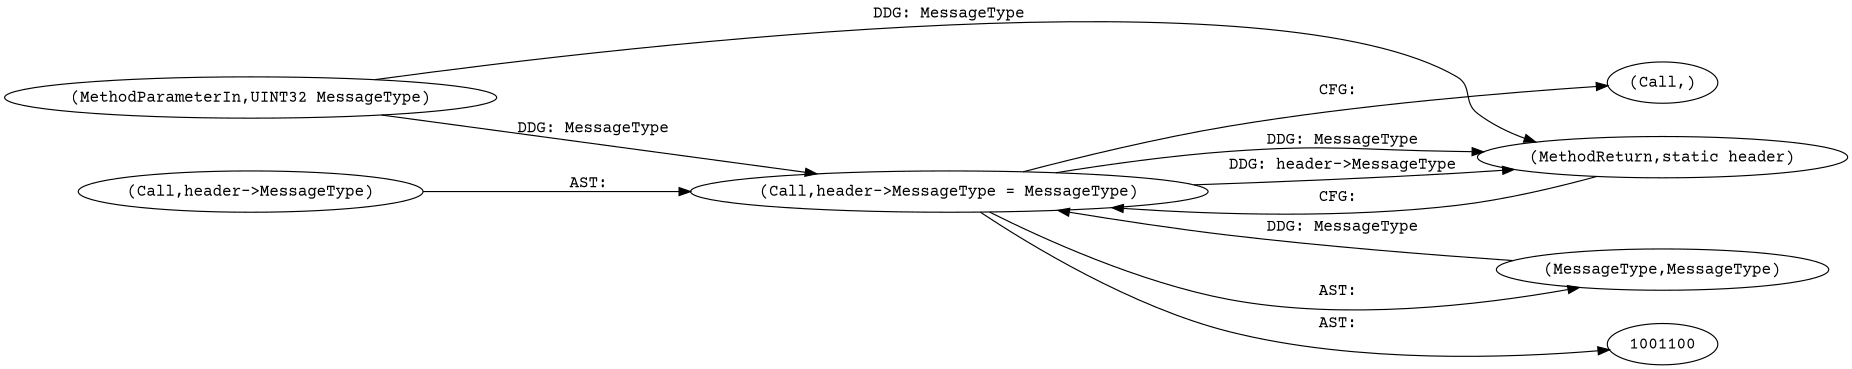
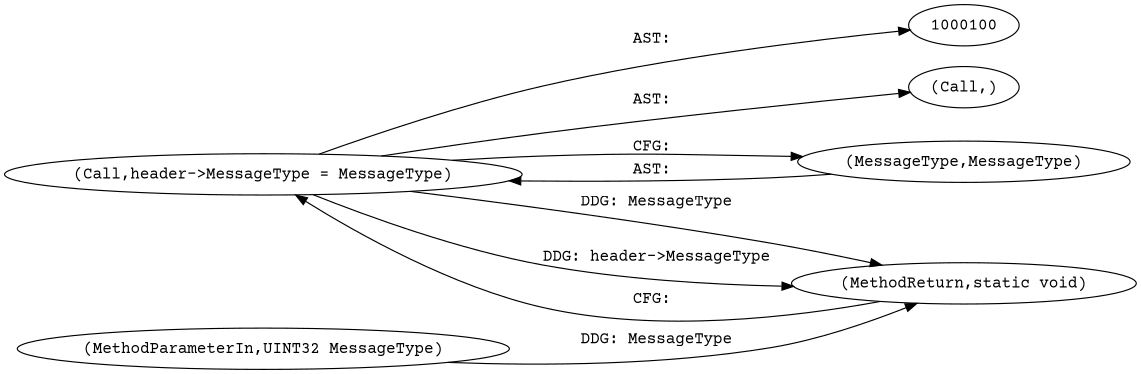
edge "(Call,header->MessageType = MessageType)" -> "(Call,)": label "CFG: " -> "AST: "
edge "(MethodParameterIn,UINT32 MessageType)" -> "(Call,header->MessageType = MessageType)": removed, label "DDG: MessageType"
node "(MethodReturn,static header)": label "(MethodReturn,static header)" -> "(MethodReturn,static void)"
node "(Call,header->MessageType)": removed
edge "(MessageType,MessageType)" -> "(Call,header->MessageType = MessageType)": label "DDG: MessageType" -> "AST: "
edge "(Call,header->MessageType = MessageType)" -> "(MessageType,MessageType)": label "AST: " -> "CFG: "
node "1001100": label "1001100" -> "1000100"
